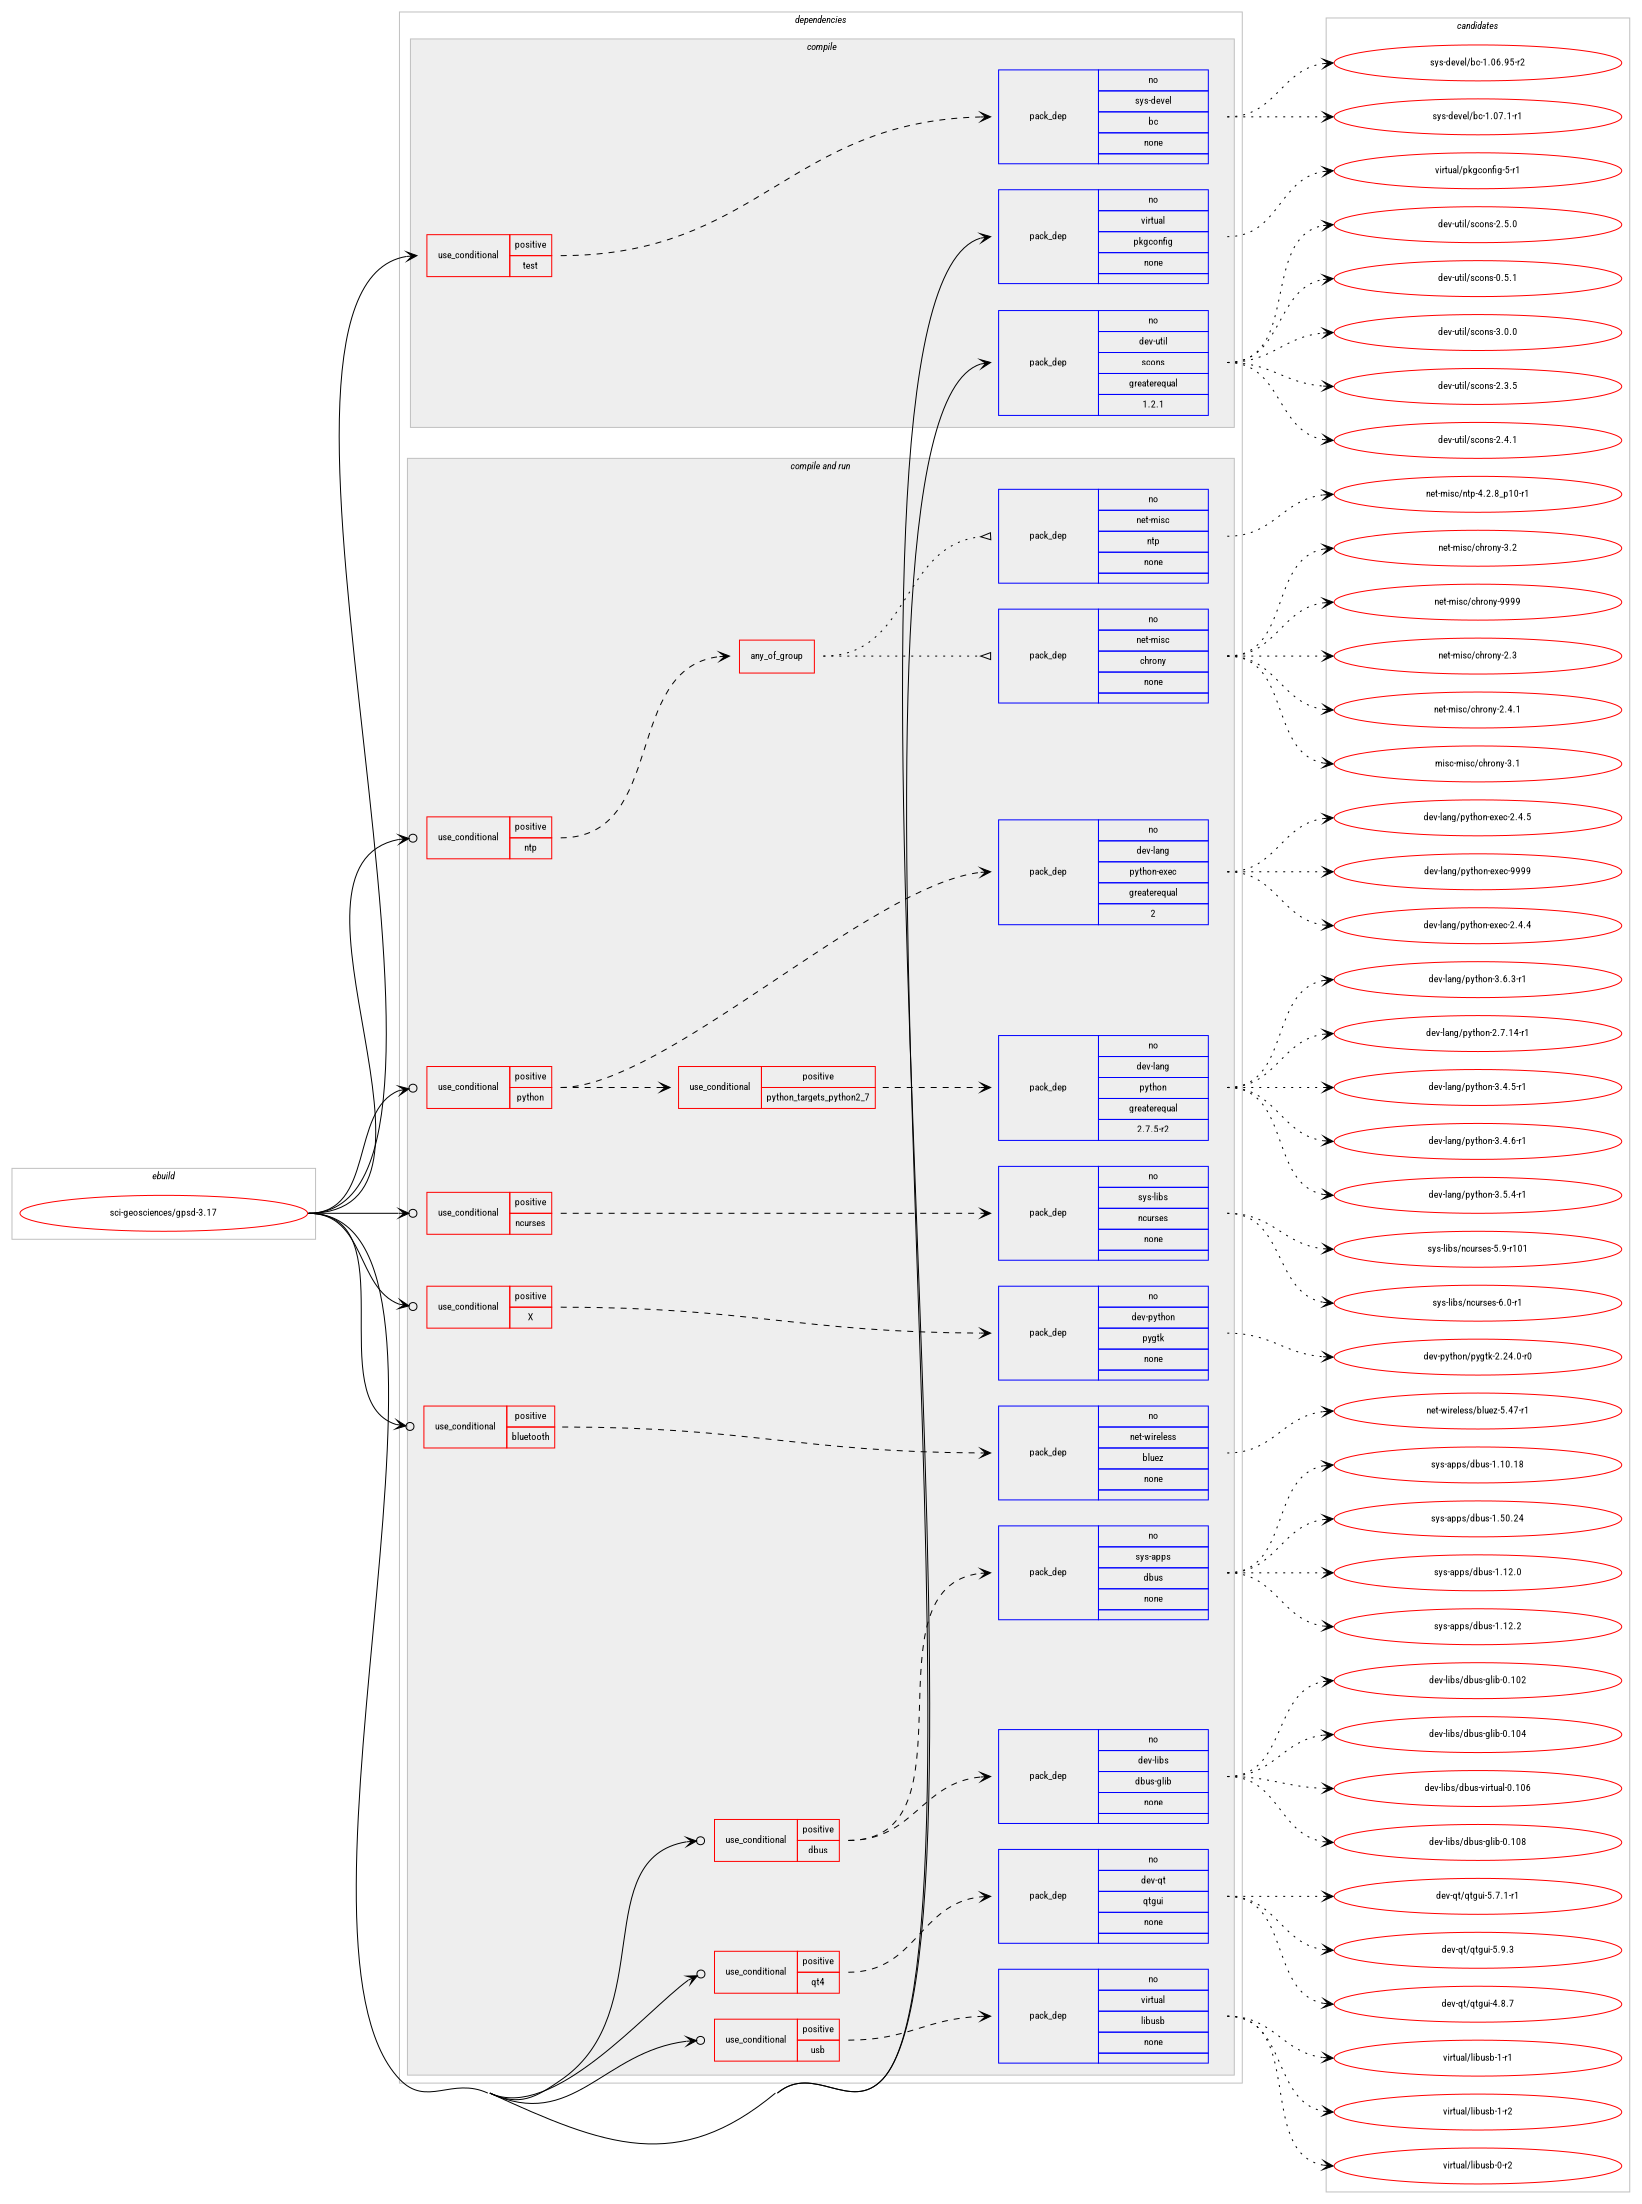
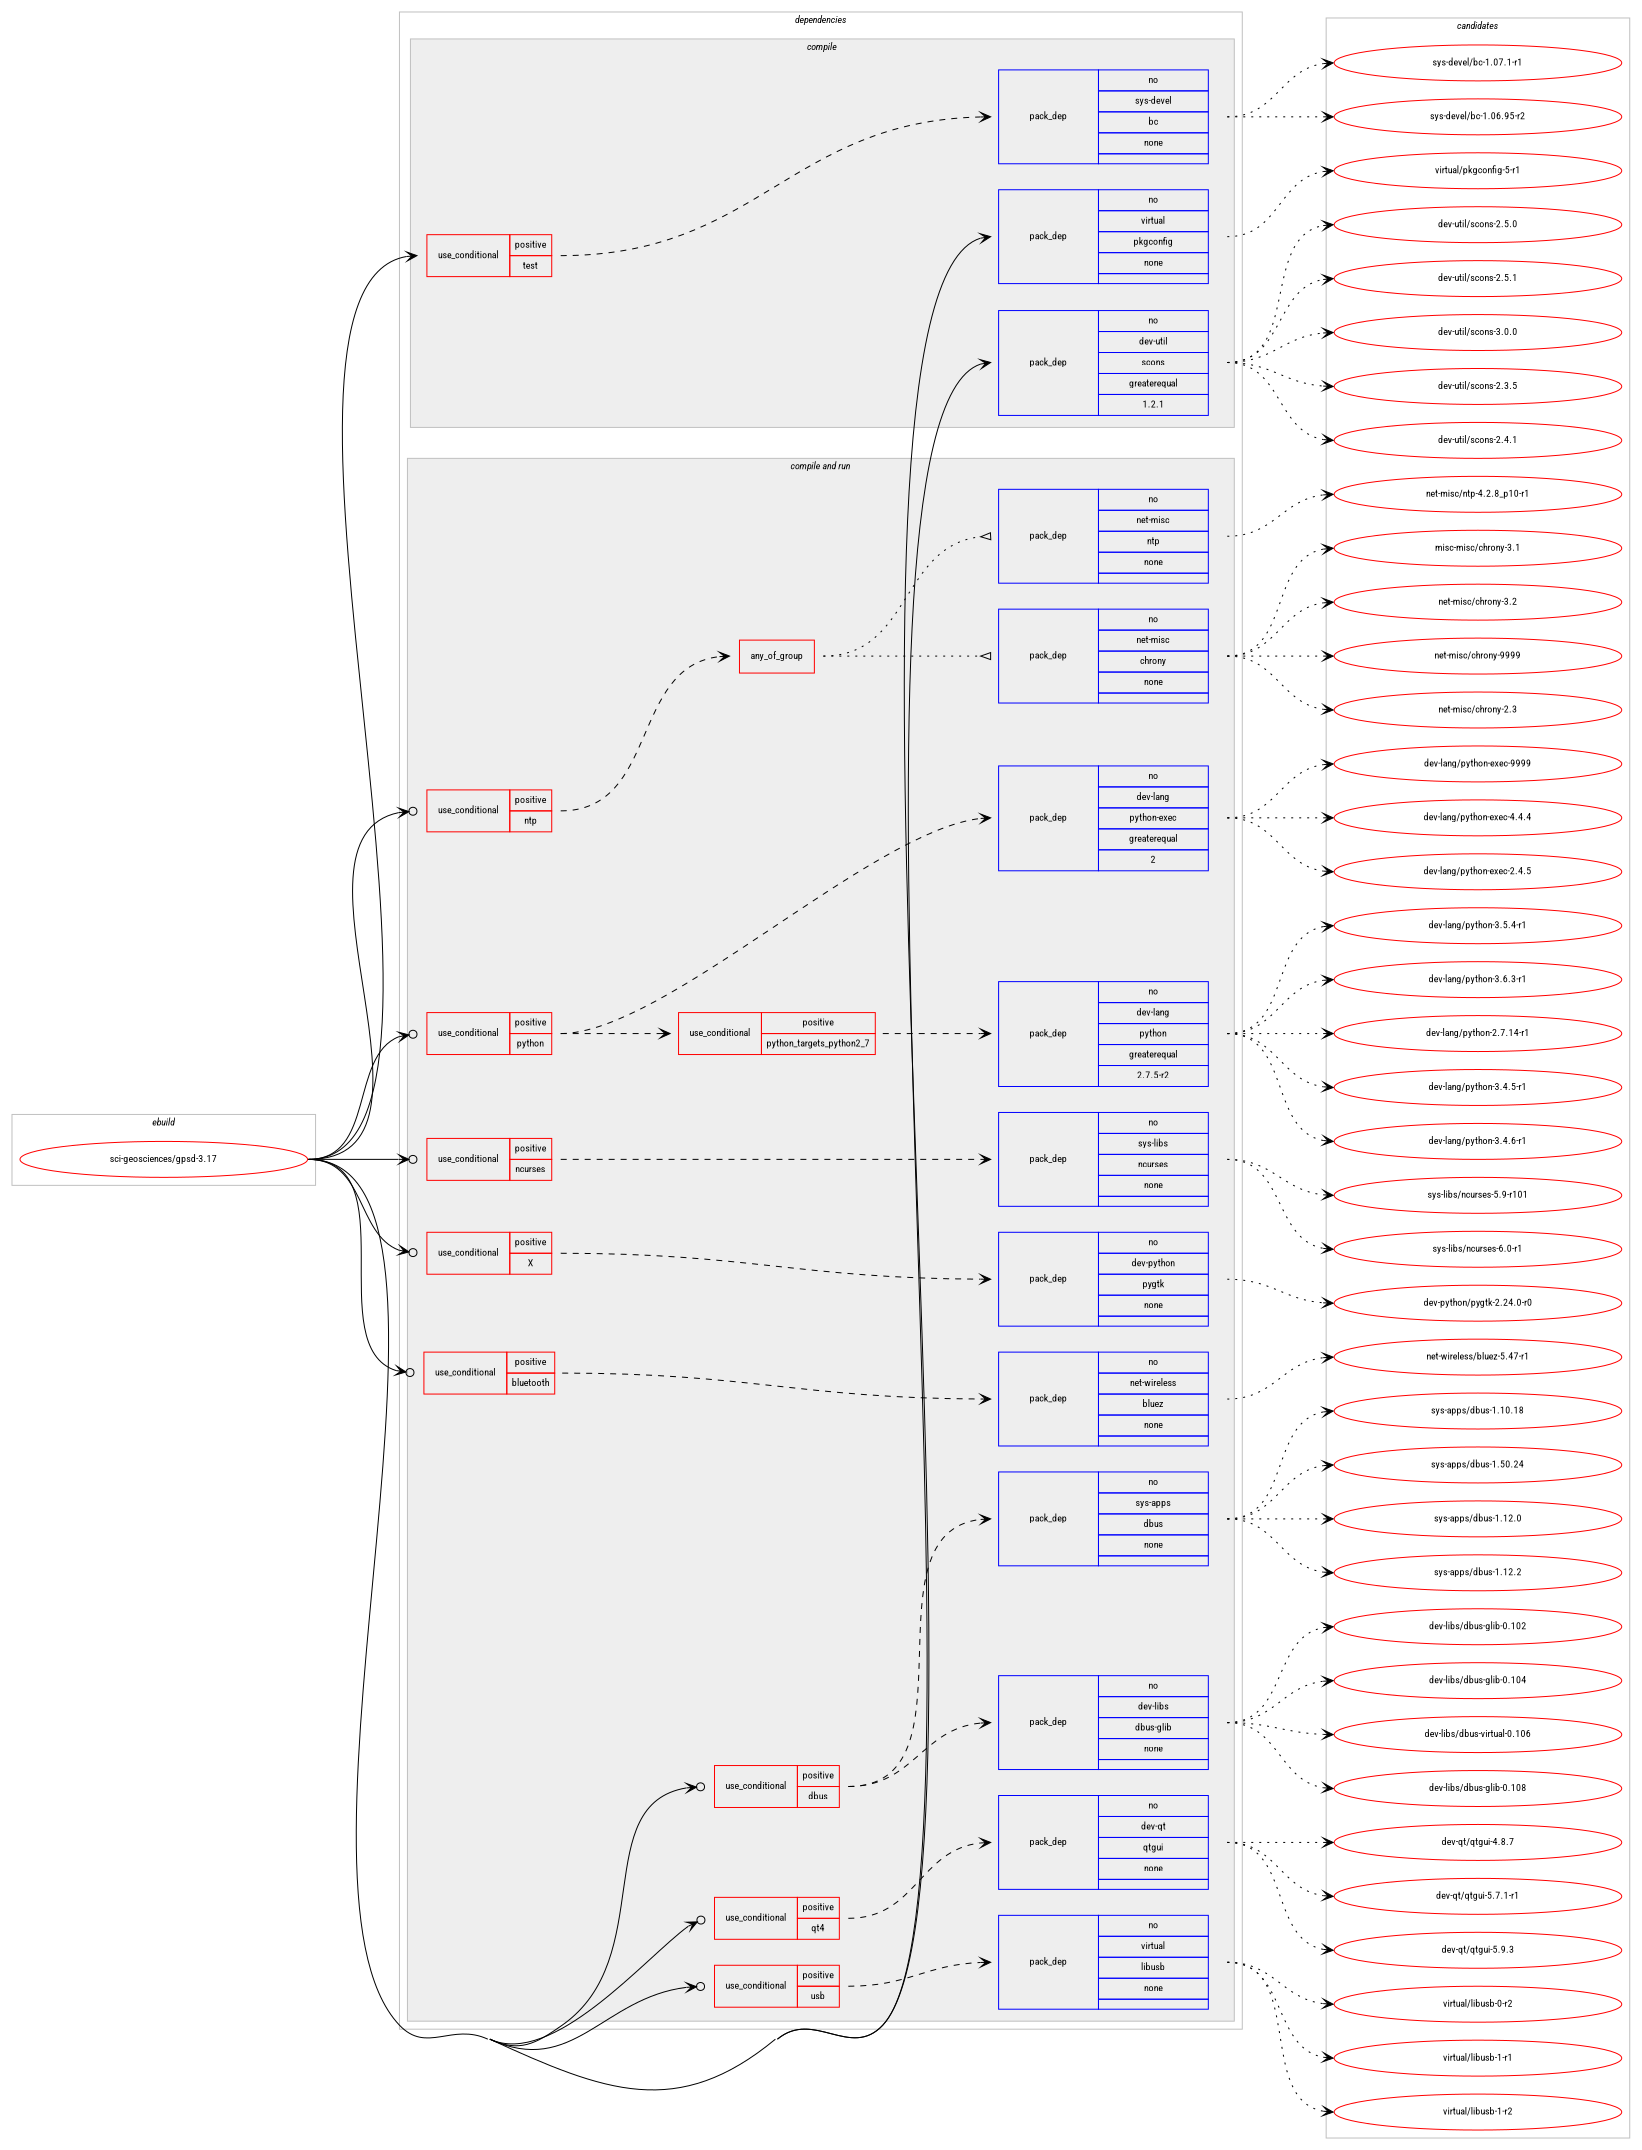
node "dev-util/scons-0.5.1": label "dev-util/scons-0.5.1" -> "dev-util/scons-2.5.1"
node "net-misc/chrony-2.4.1": removed
node "dev-lang/python-exec-2.4.4": label "dev-lang/python-exec-2.4.4" -> "dev-lang/python-exec-4.4.4"
